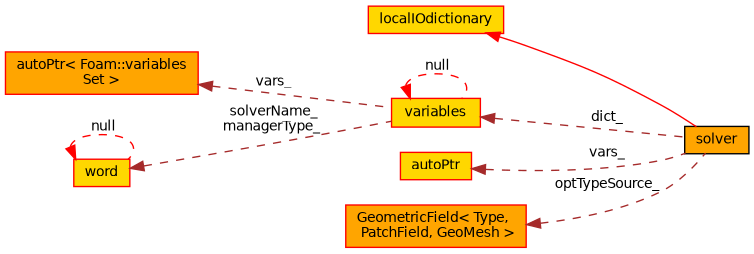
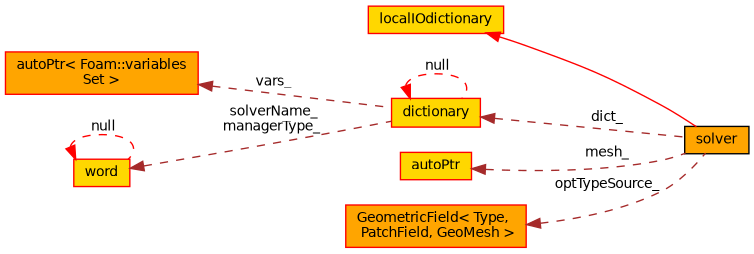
node "variables": label "variables" -> "dictionary"
edge "solver" -> "autoPtr": label " vars_" -> " mesh_"
